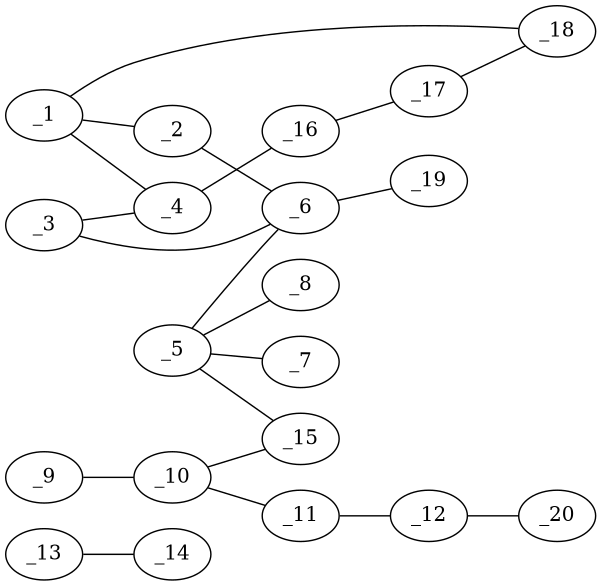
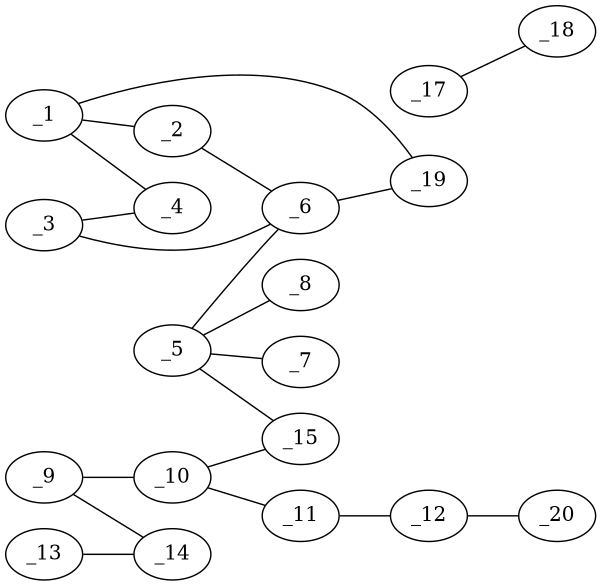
edge "_18" -- "_1": now "_19" -- "_1"
node "_16": removed
edge "_9" -- "_14": added
